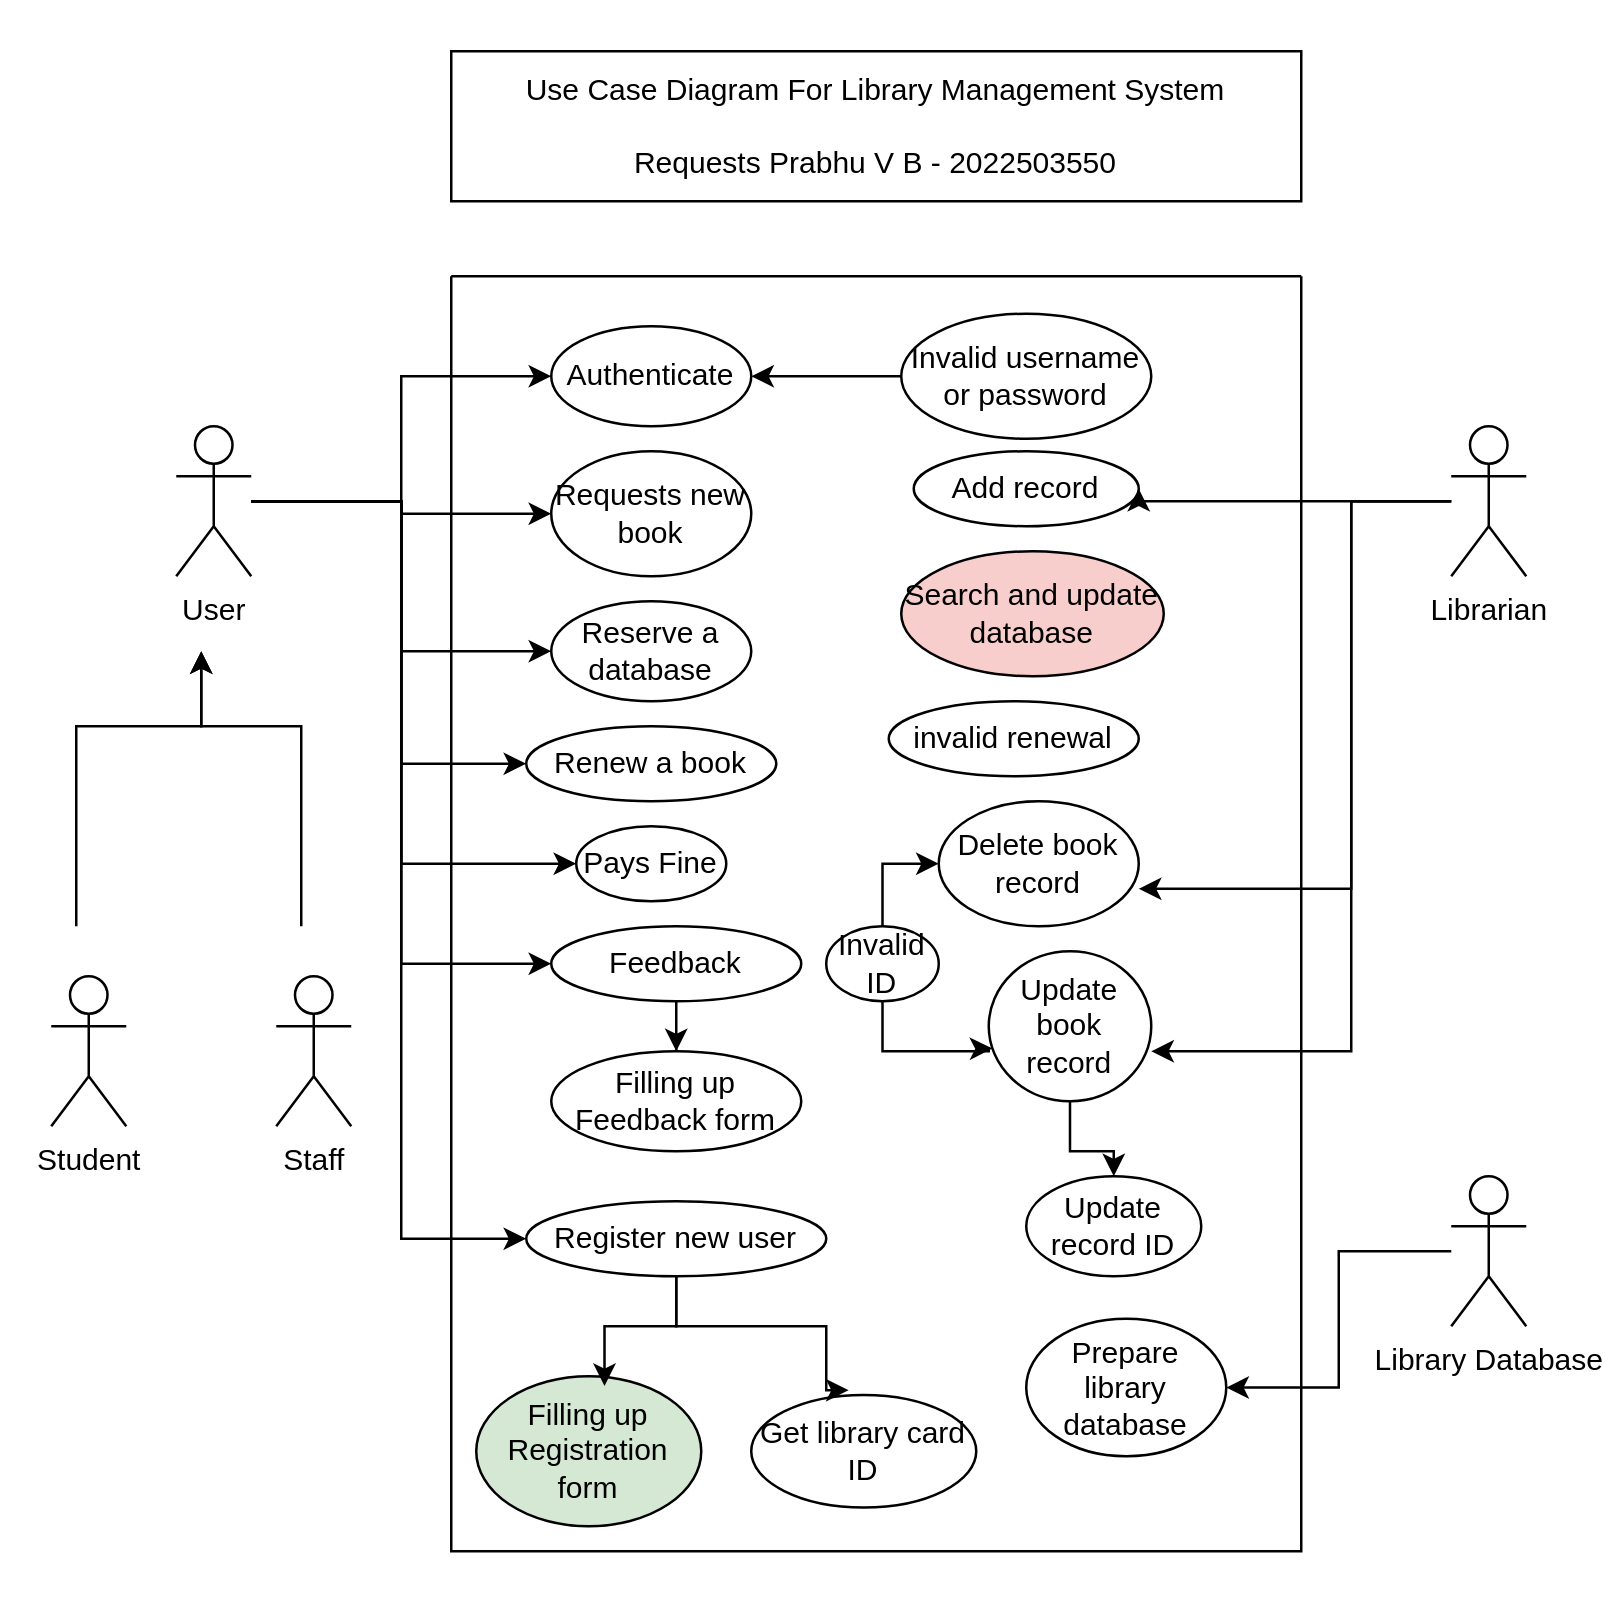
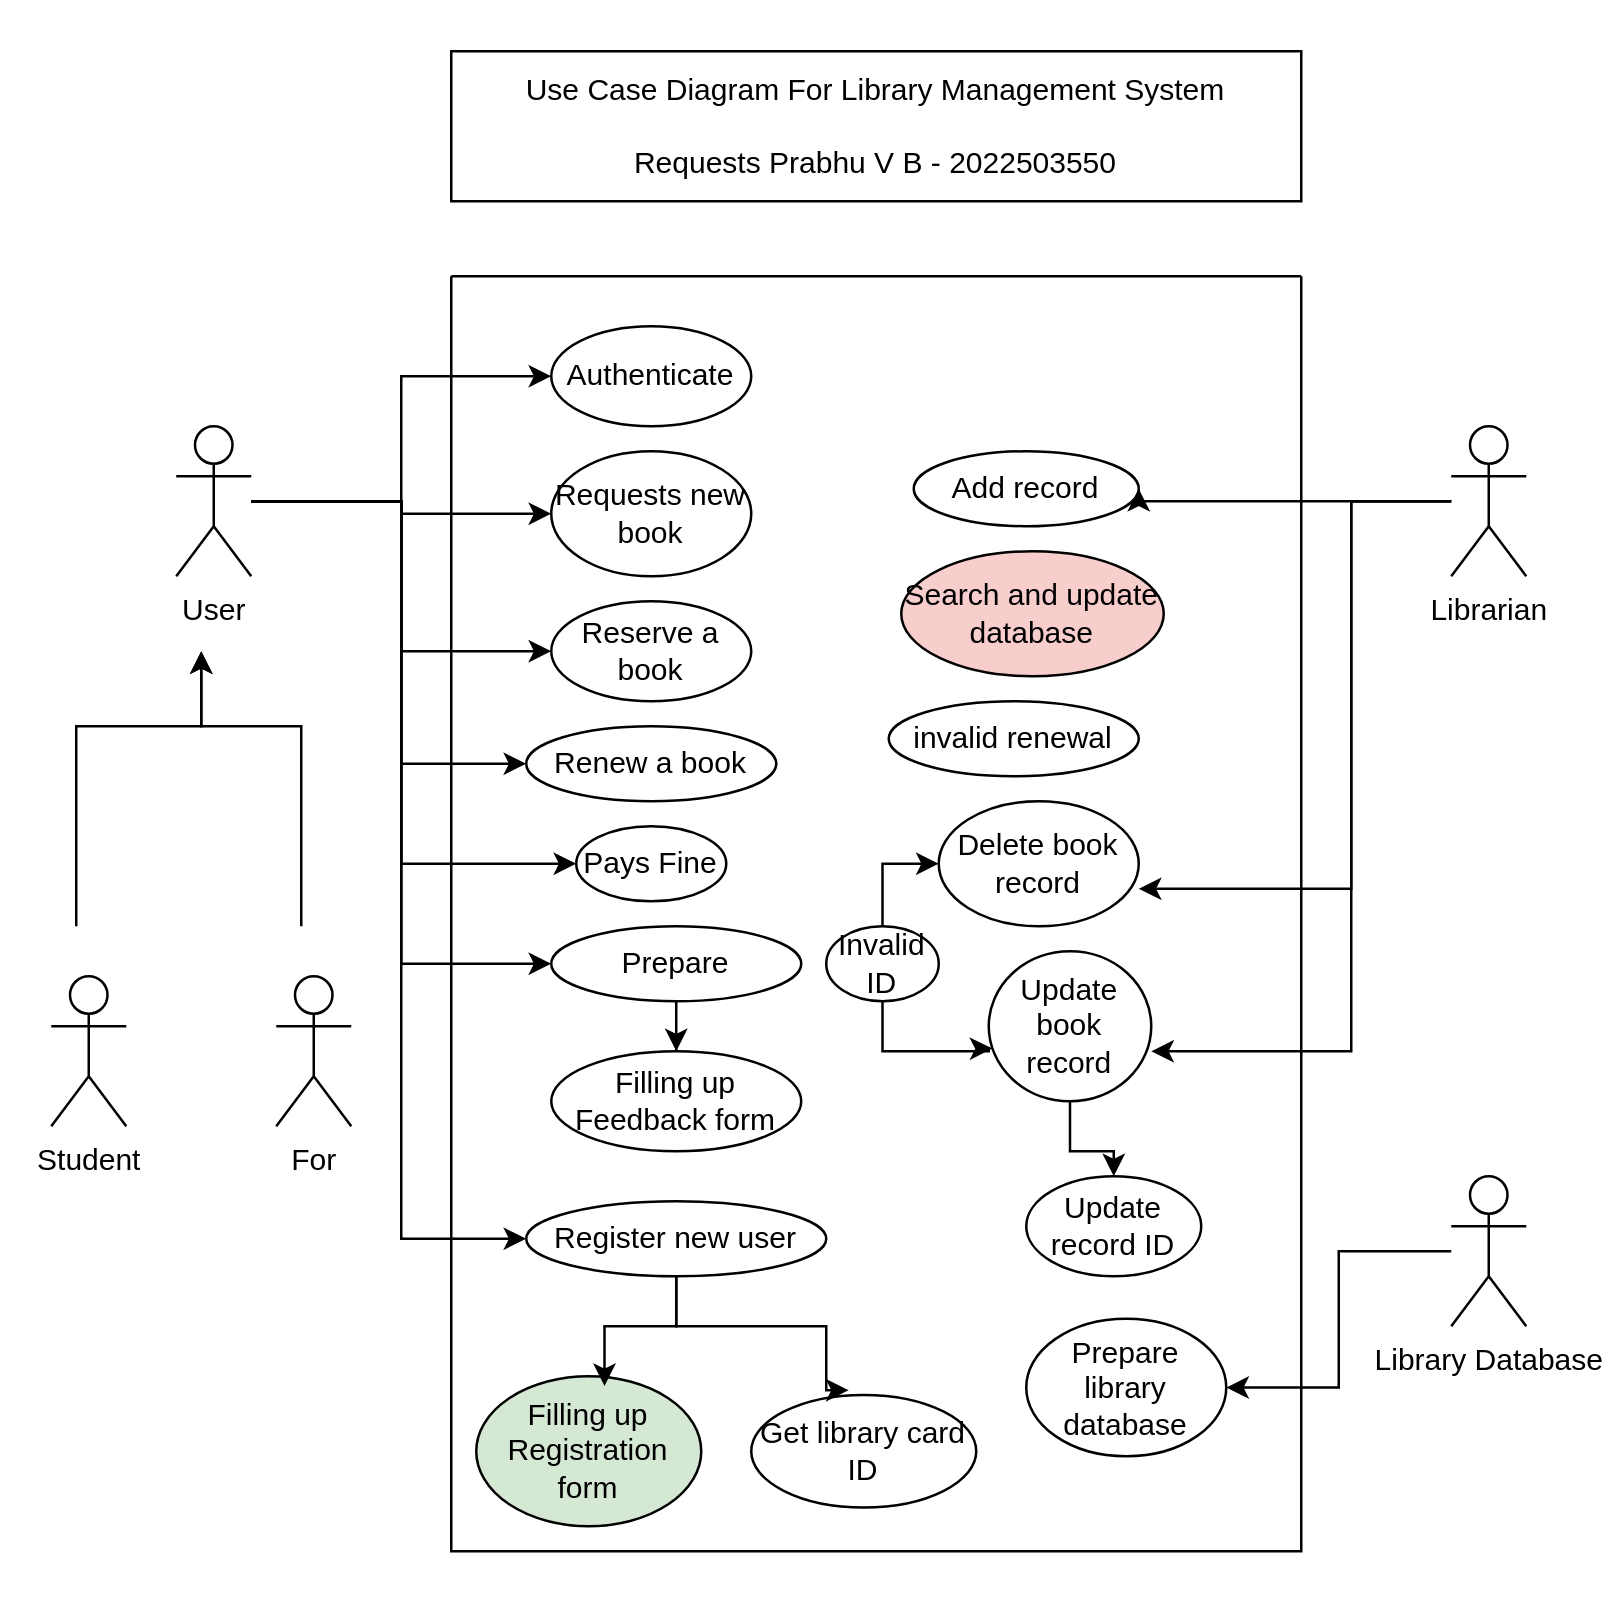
edge "Invalid username or password" -> "Authenticate": removed
node "Invalid username or password": removed
node "Reserve a database": label "Reserve a database" -> "Reserve a book"
node "Feedback": label "Feedback" -> "Prepare"
node "Staff": label "Staff" -> "For"
